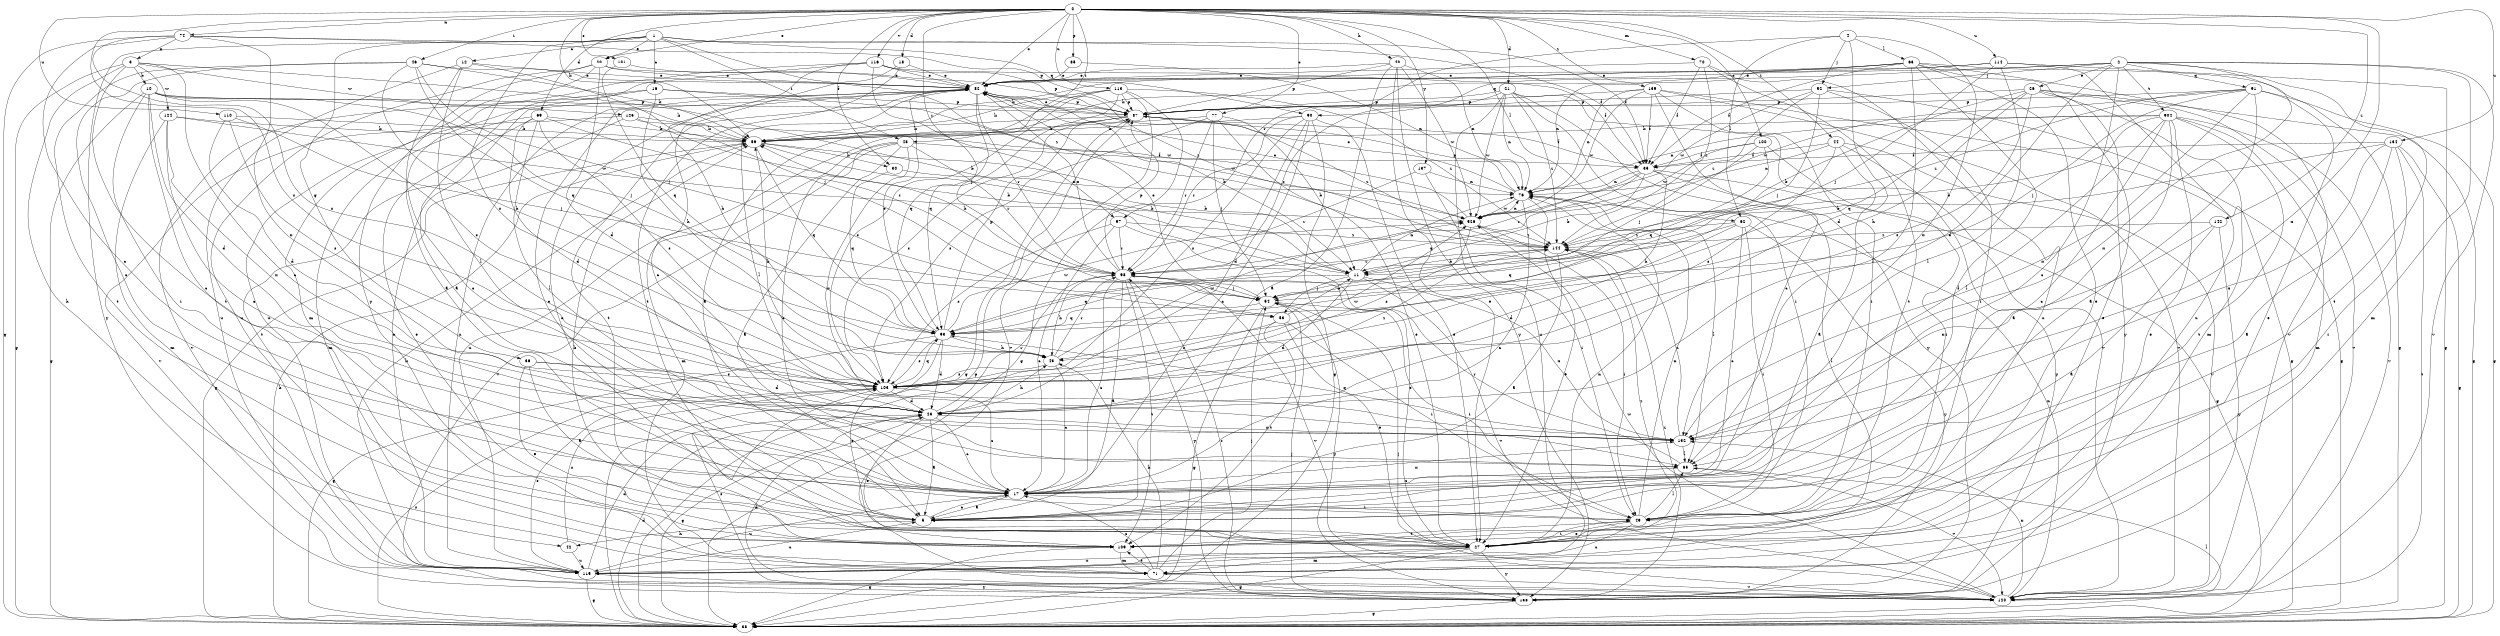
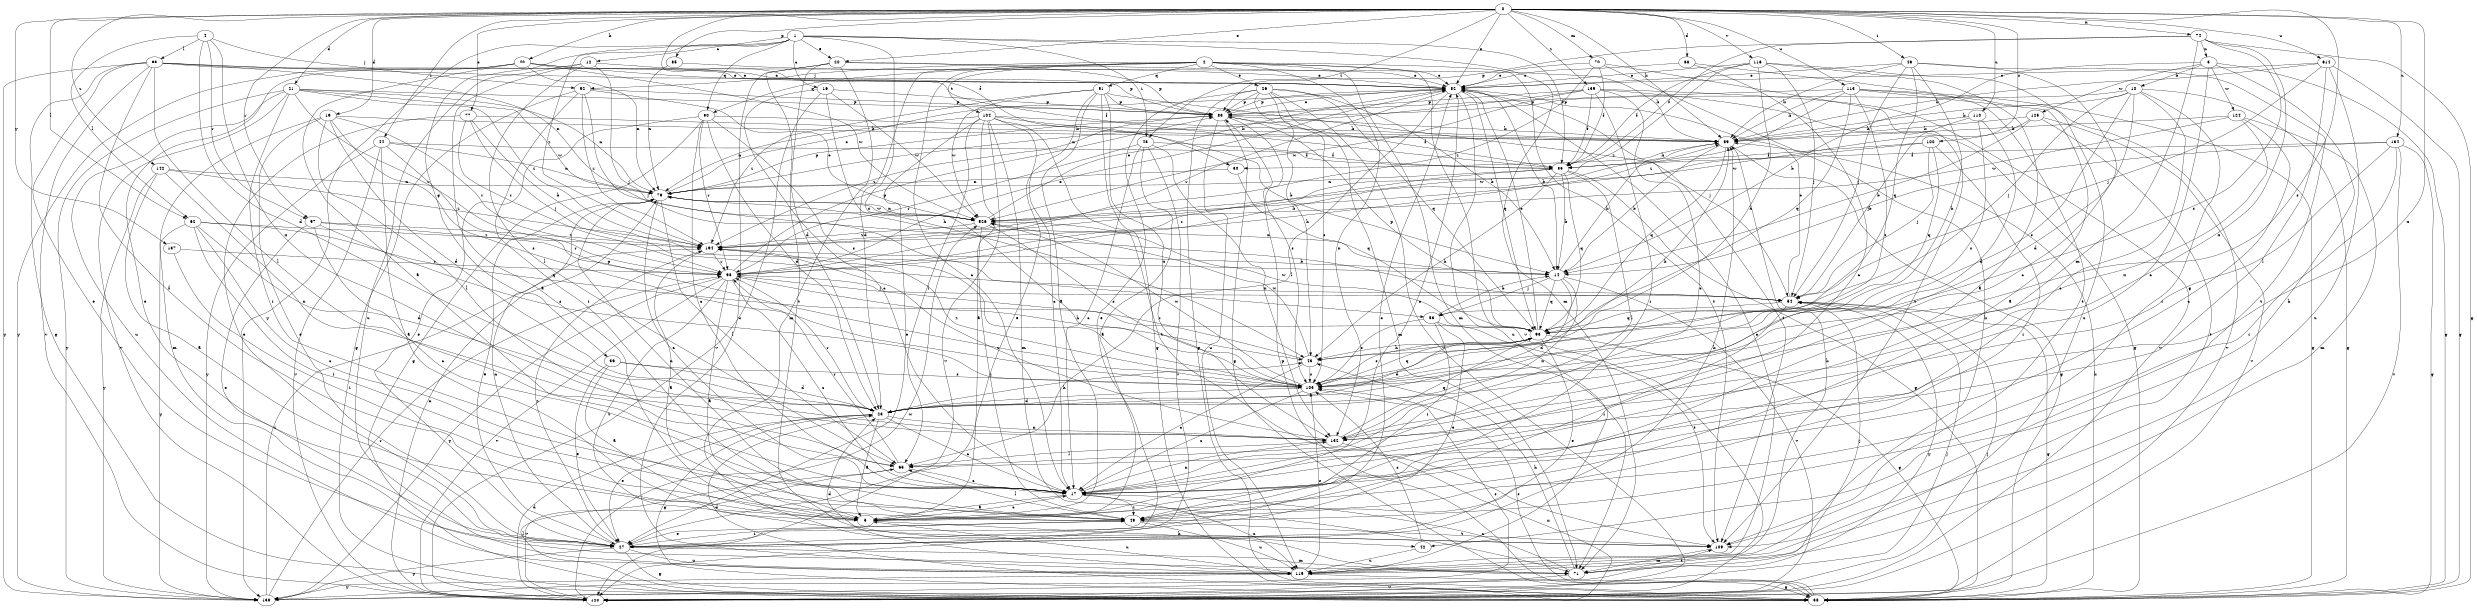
node "101": removed
node "18": label "18" -> "68"
node "114": label "114" -> "614"
node "69": label "69" -> "19"
node "87": label "87" -> "83"
node "904": label "904" -> "104"
edge "52" -> "526": label "w" -> "o"
edge "137" -> "76": now "142" -> "76"
edge "77" -> "103": removed, label "s"
node "144": label "144" -> "194"
edge "74" -> "17": label "c" -> "m"
edge "44" -> "103": label "s" -> "p"
node "11": label "11" -> "14"
edge "134" -> "132": label "x" -> "g"
edge "20" -> "109": label "y" -> "t"
edge "70" -> "115": label "u" -> "k"
edge "40" -> "5": now "40" -> "17"
edge "134" -> "120": label "t" -> "v"
edge "35" -> "27": now "35" -> "65"
edge "120" -> "132": reversed
edge "3" -> "109": removed, label "t"
edge "48" -> "71": now "1" -> "71"
edge "134" -> "5": removed, label "a"
edge "109" -> "38": removed, label "g"
edge "138" -> "38": removed, label "g"
